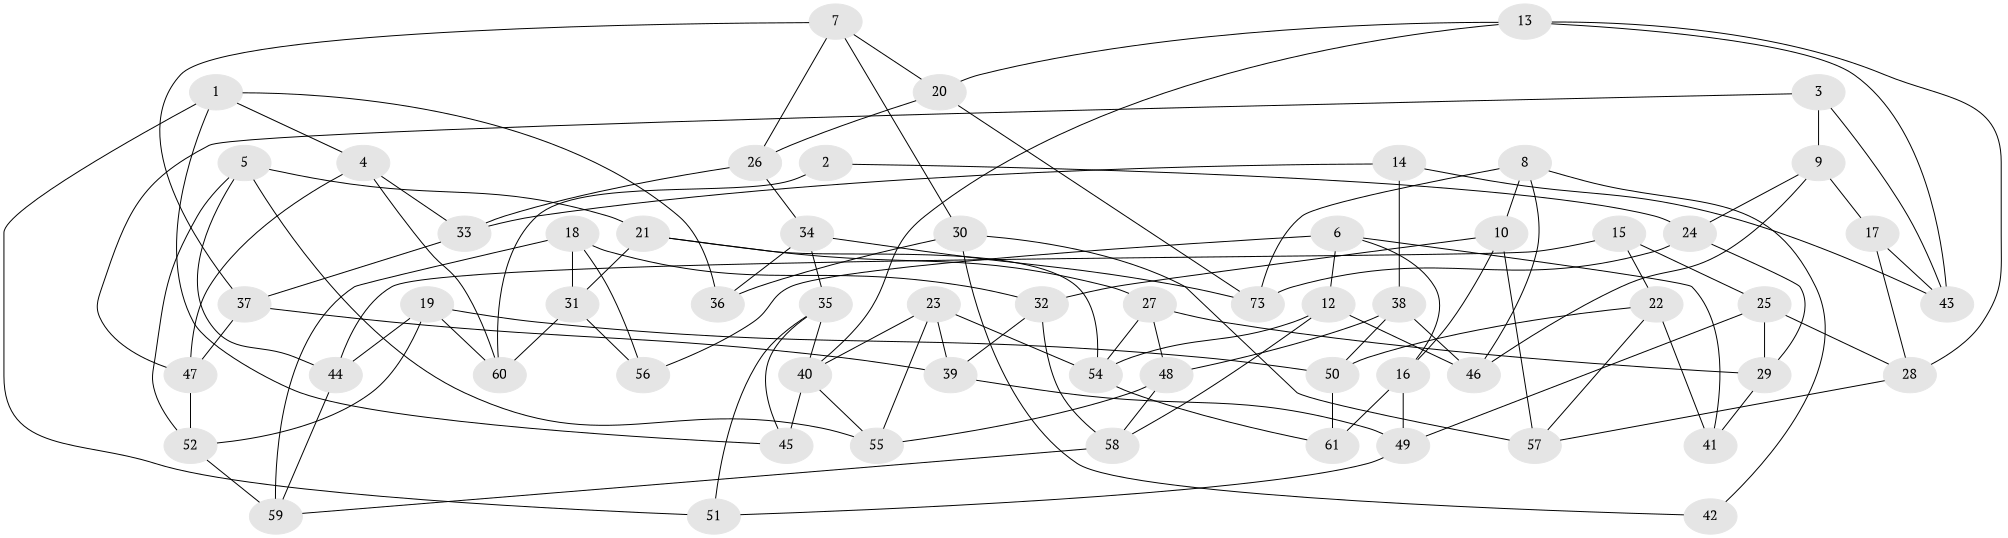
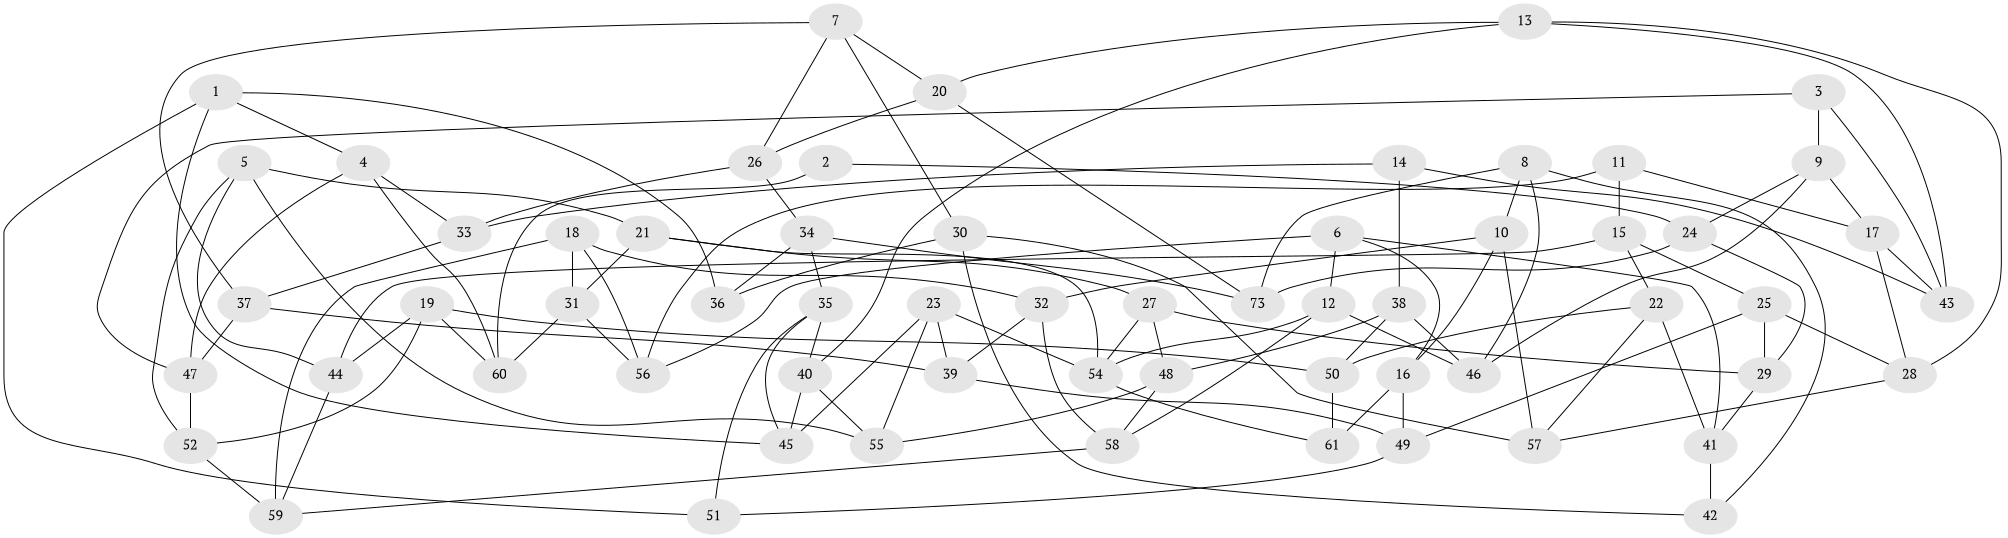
node "11": added
edge "23" -- "40": now "23" -- "45"
edge "41" -- "42": added
